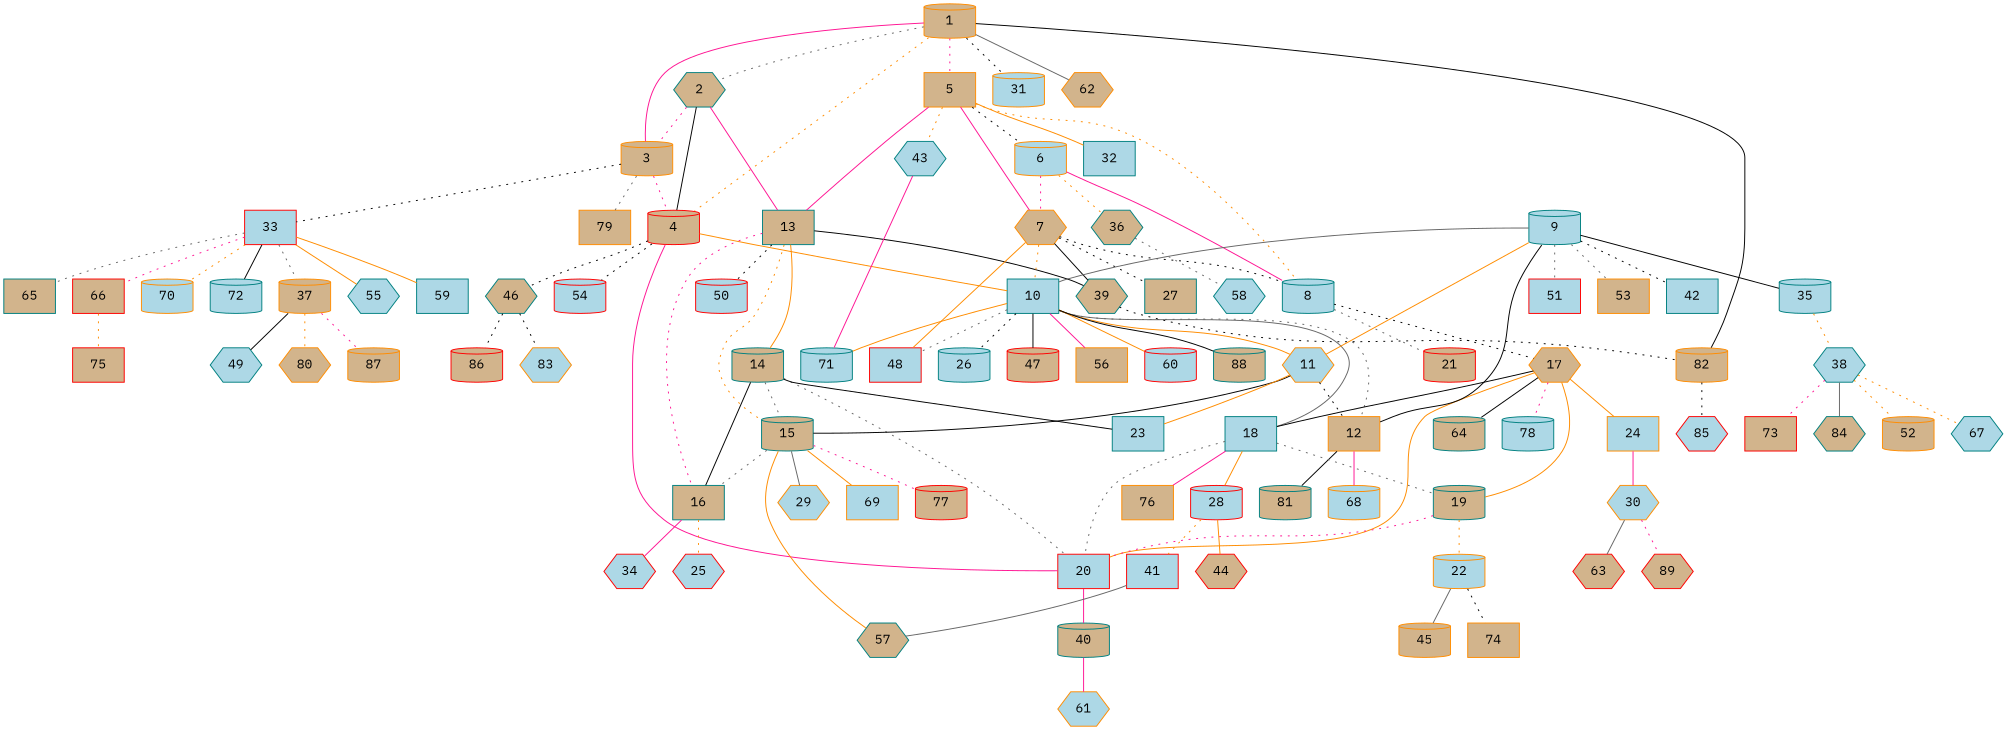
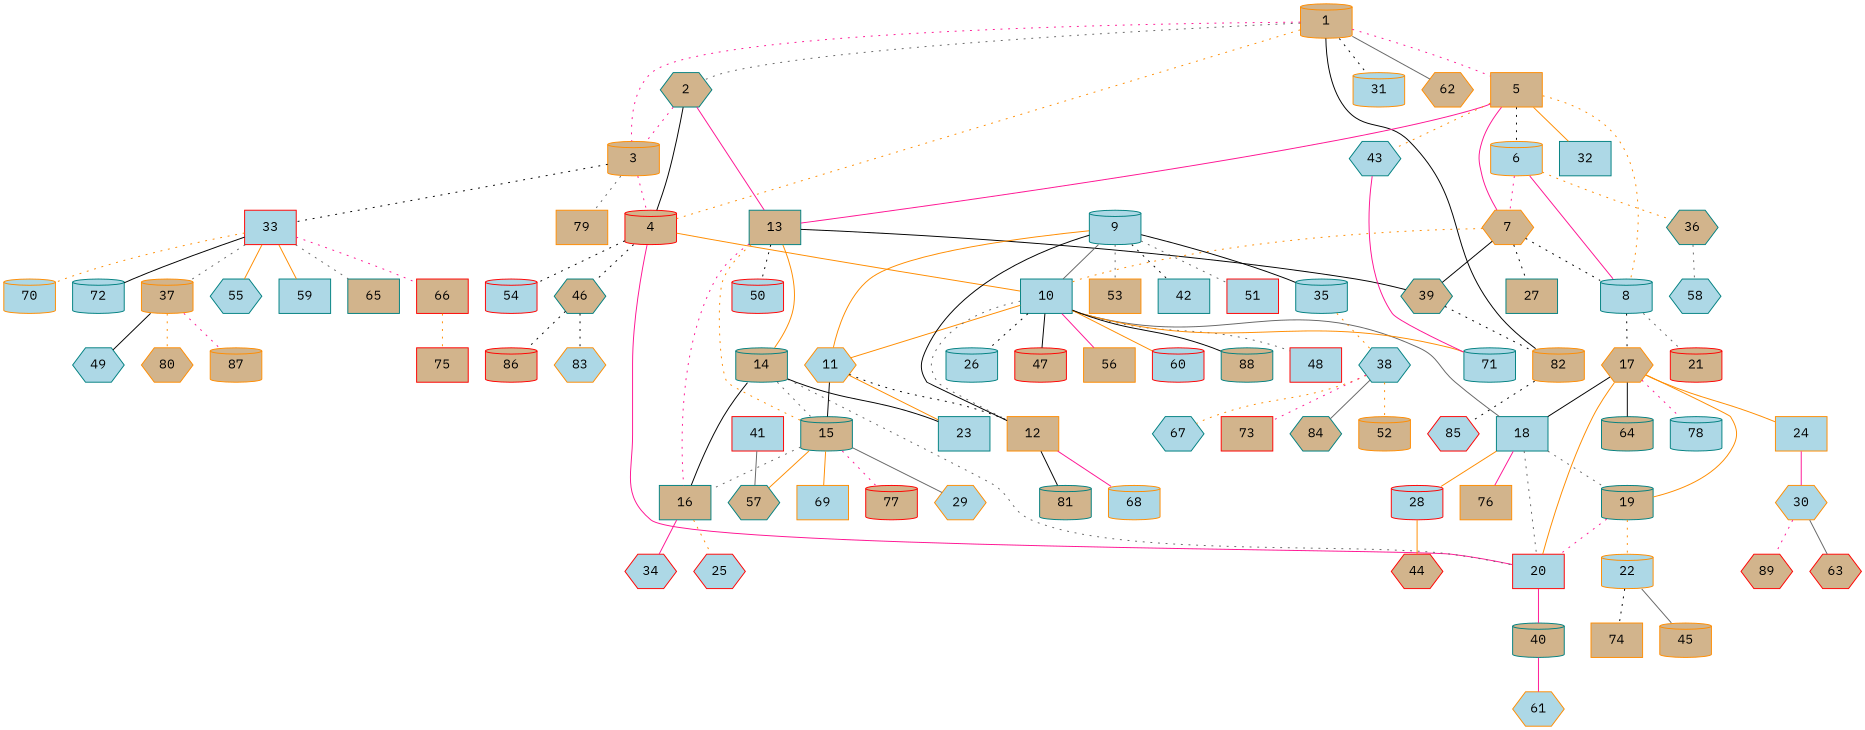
edge "1" -- "3": style solid -> dotted
edge "7" -- "48": removed
edge "28" -- "41": removed
